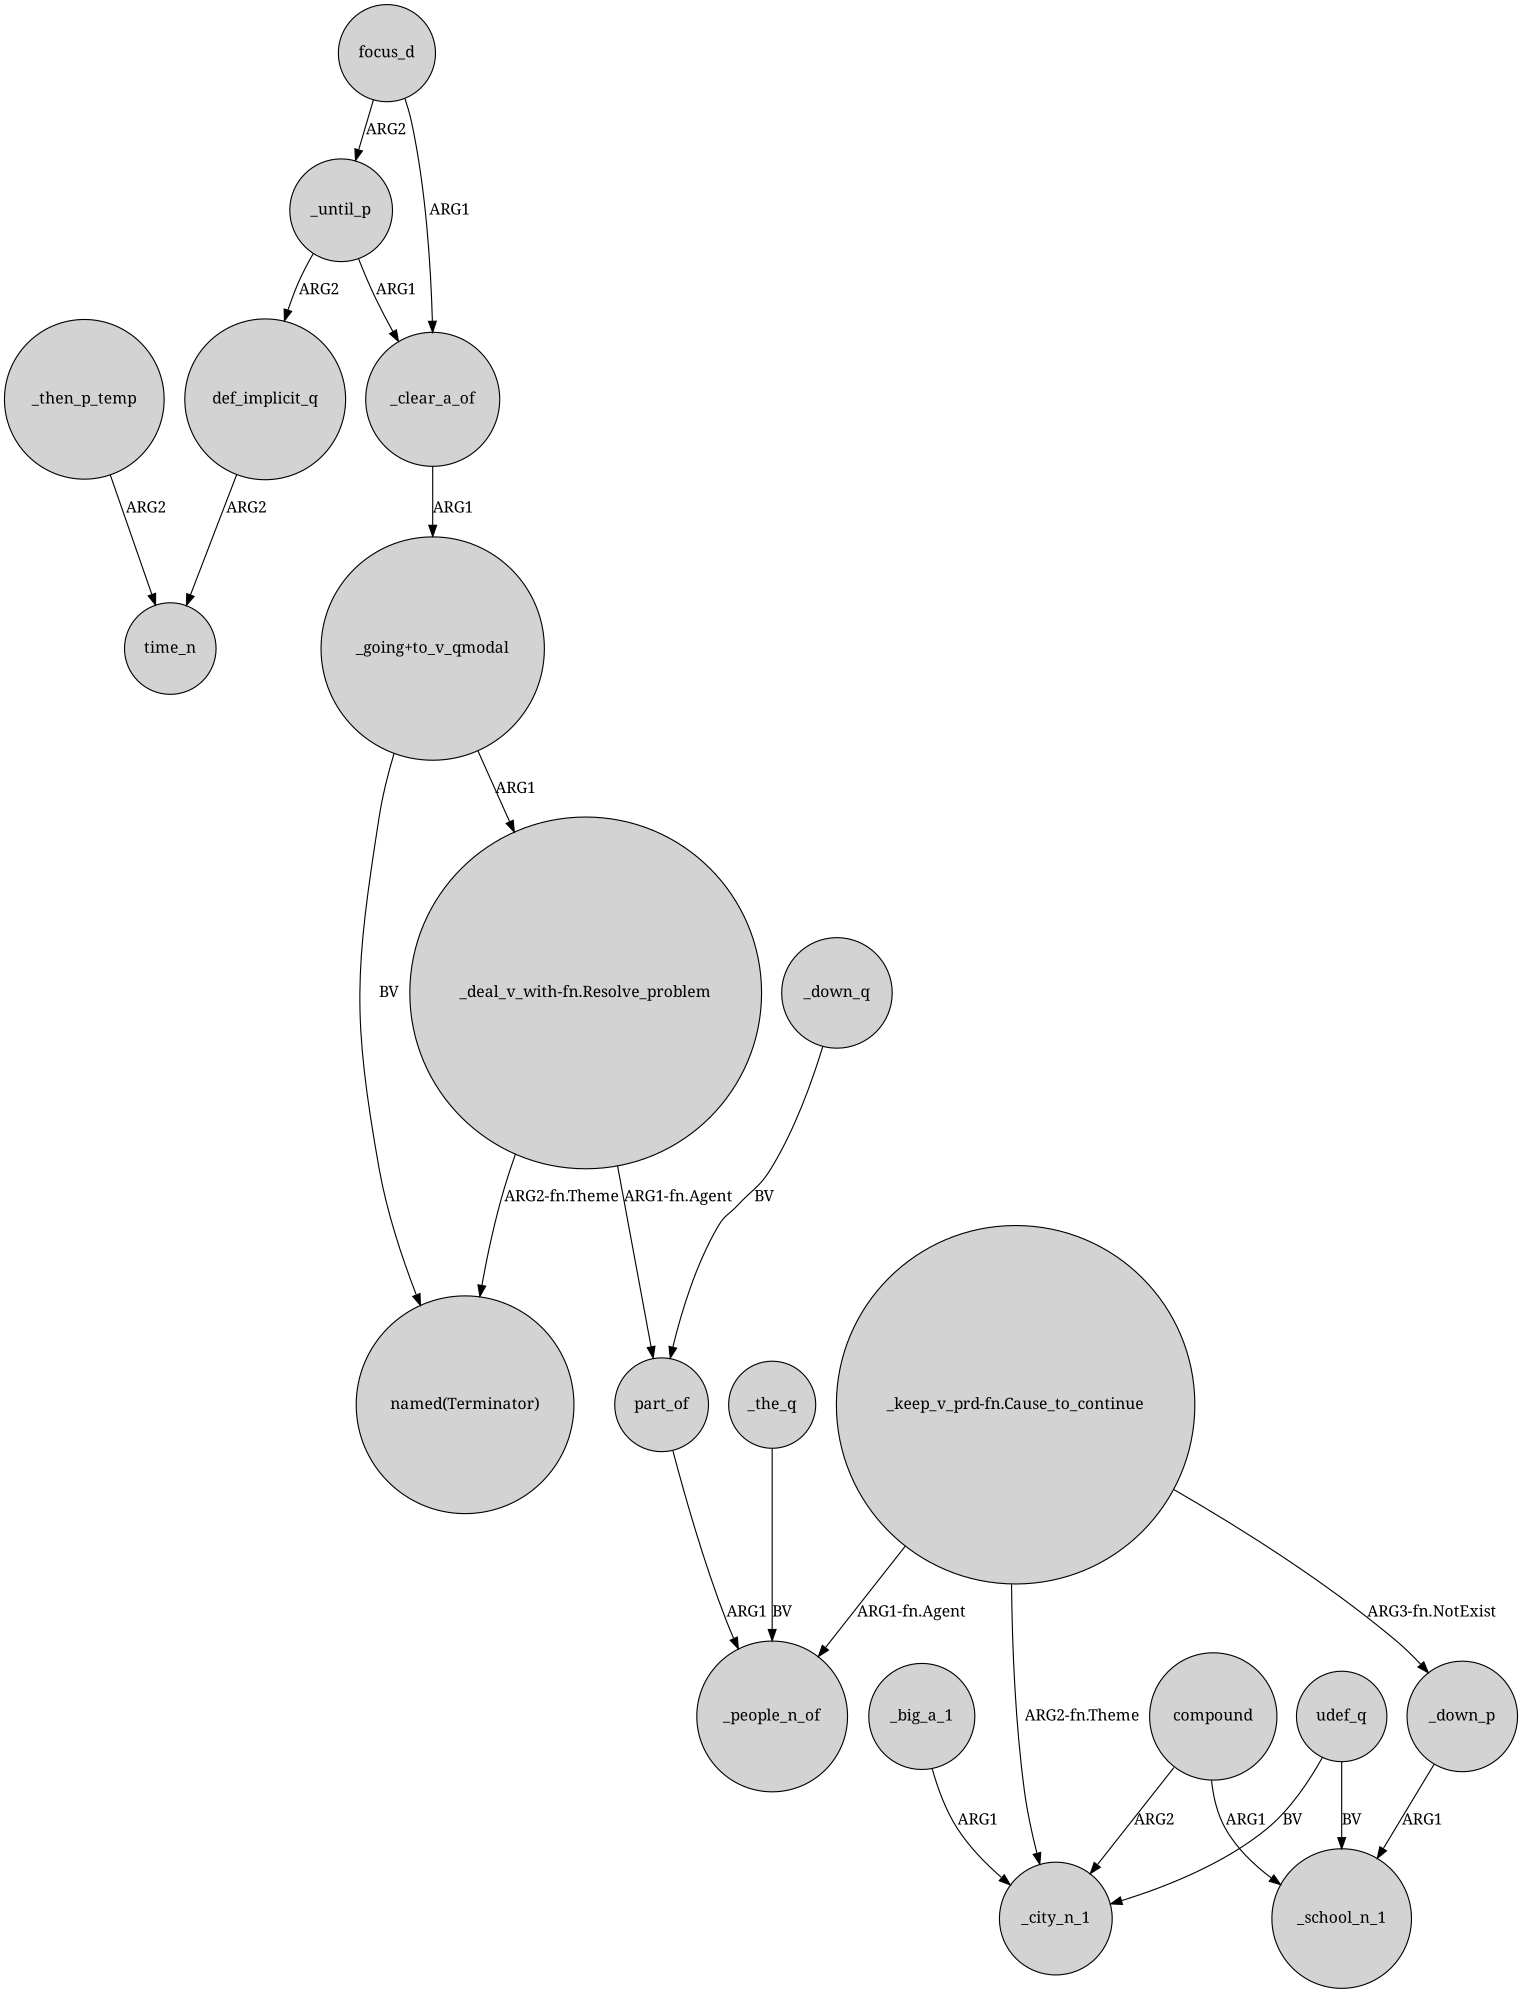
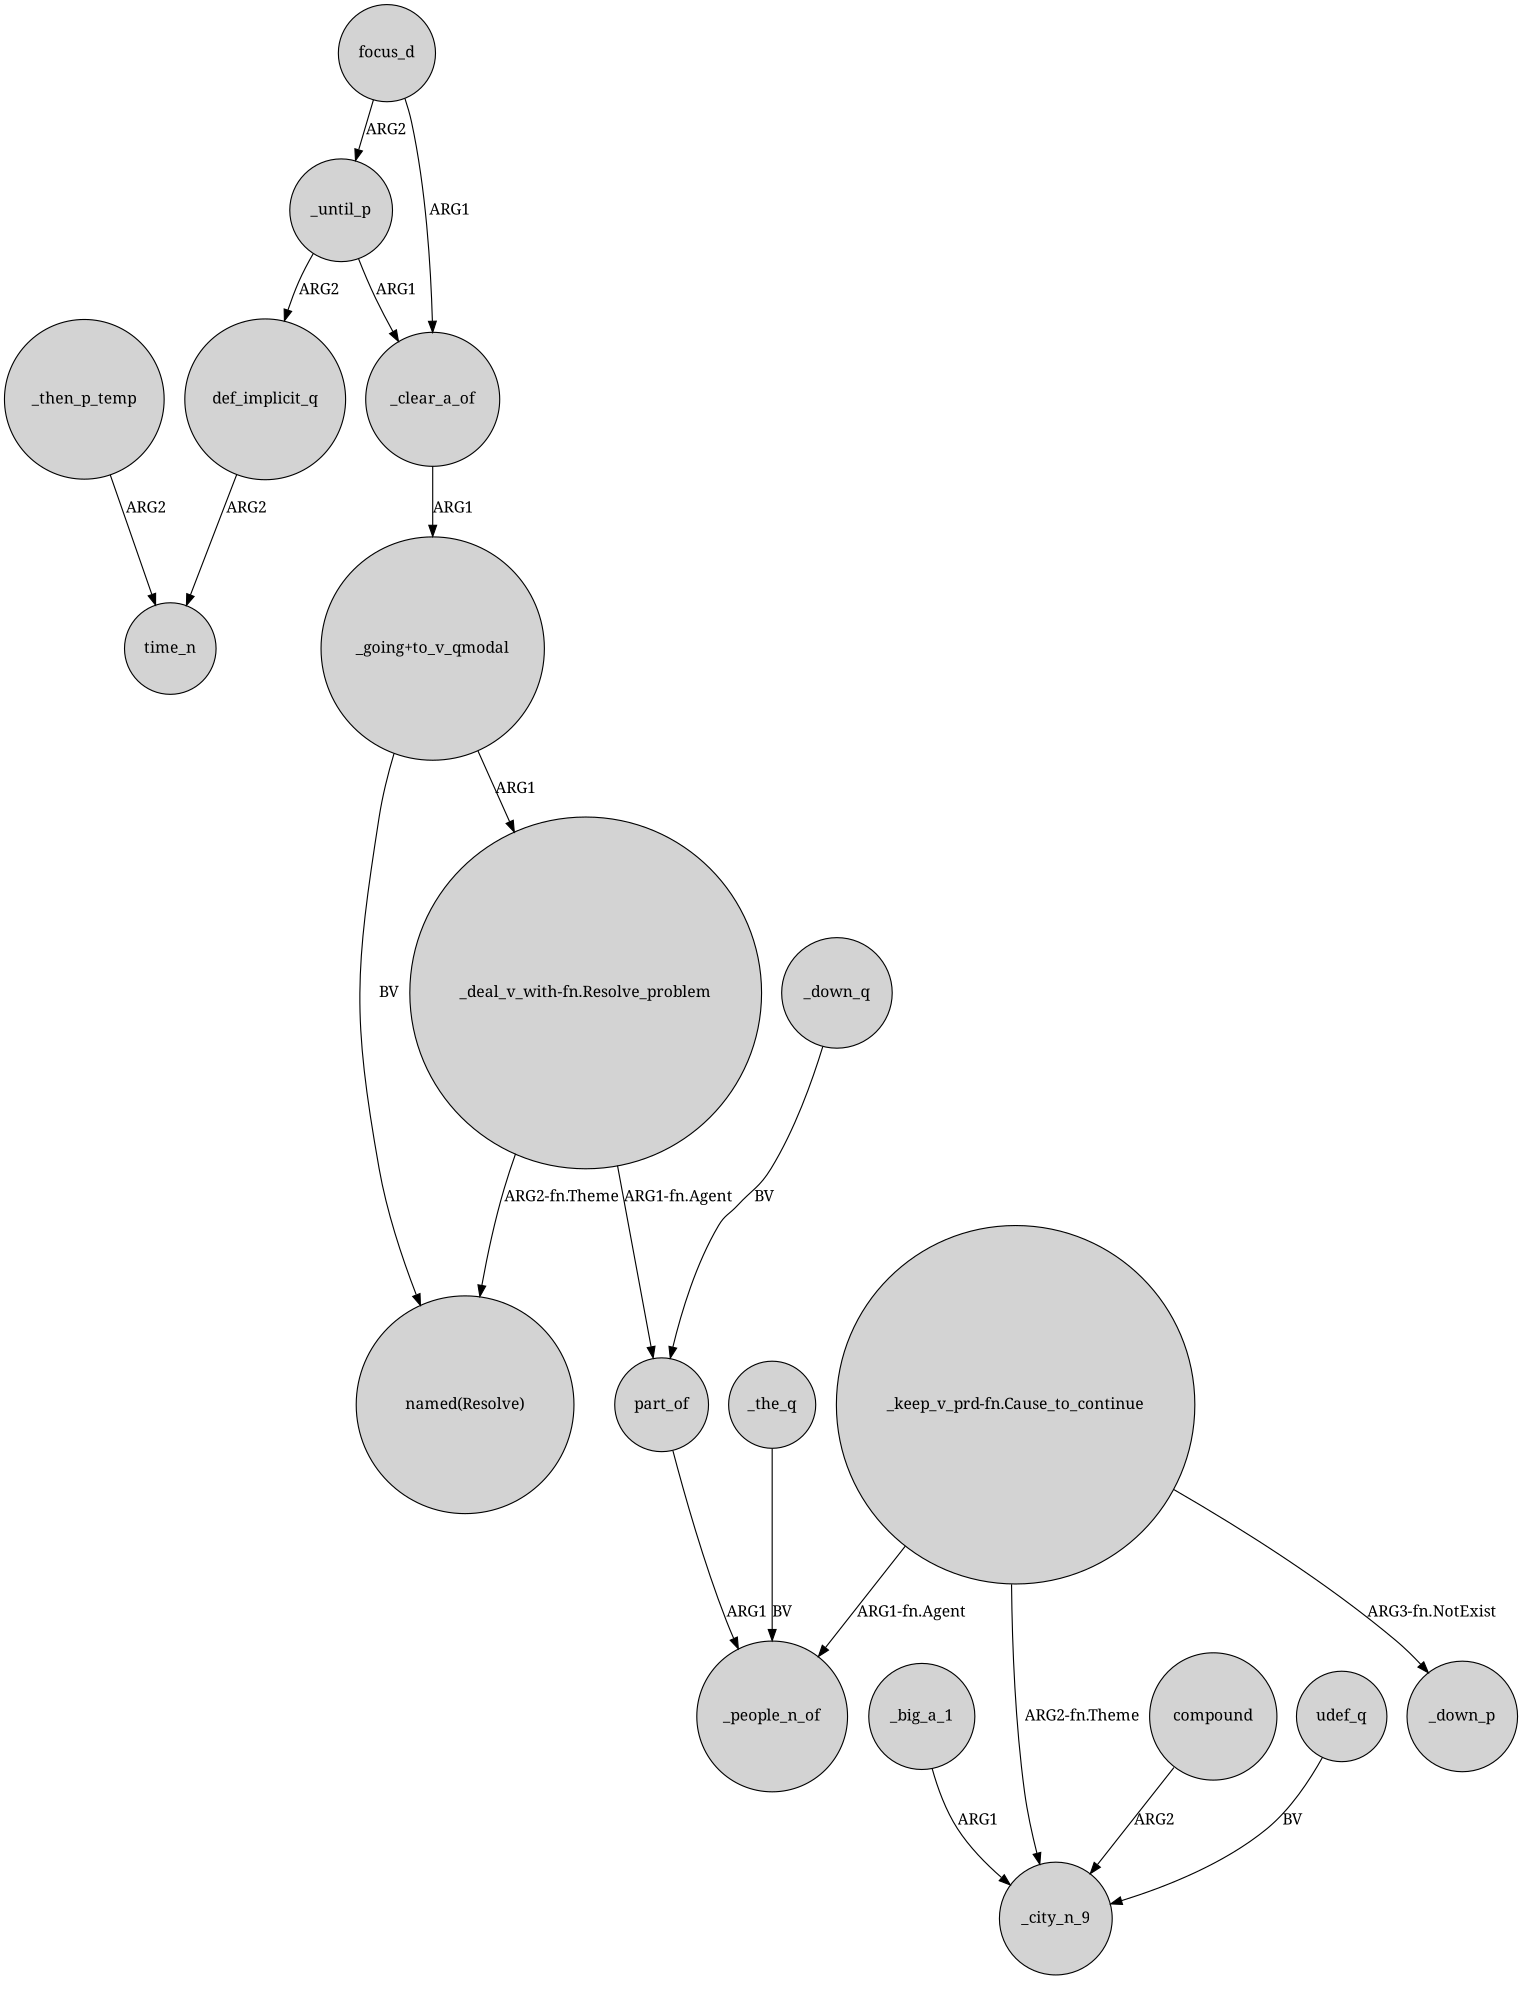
node "named(Terminator)": label "named(Terminator)" -> "named(Resolve)"
node "_city_n_1": label "_city_n_1" -> "_city_n_9"
node "_school_n_1": removed
